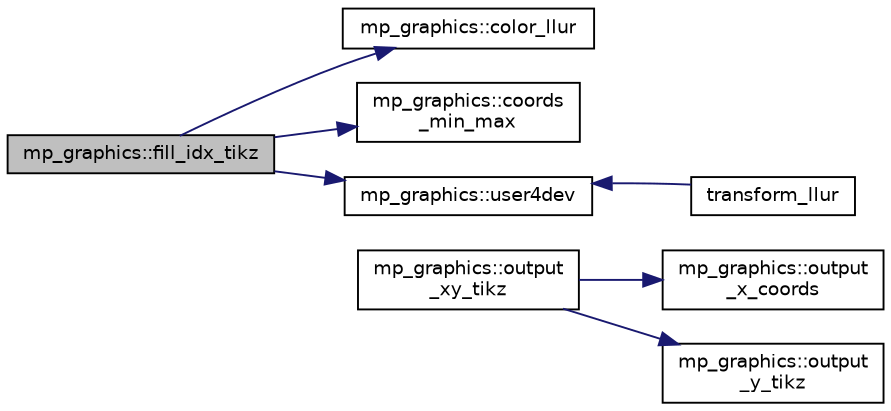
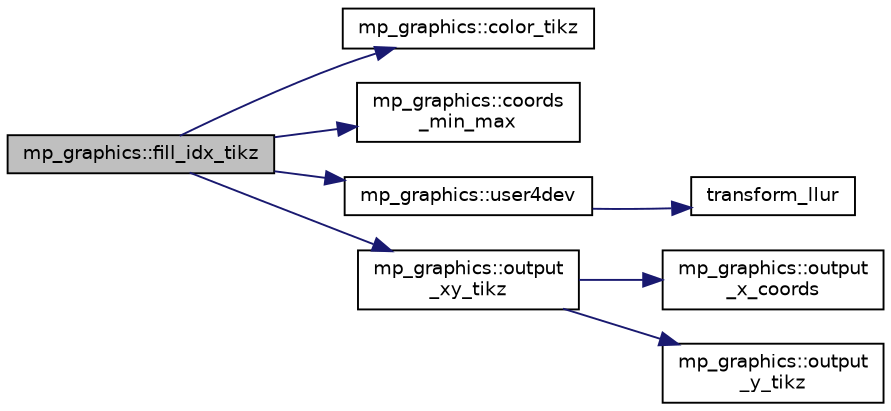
node "mp_graphics::color_llur": label "mp_graphics::color_llur" -> "mp_graphics::color_tikz"
edge "transform_llur" -> "mp_graphics::user4dev": reversed
edge "mp_graphics::fill_idx_tikz" -> "mp_graphics::output _xy_tikz": added
